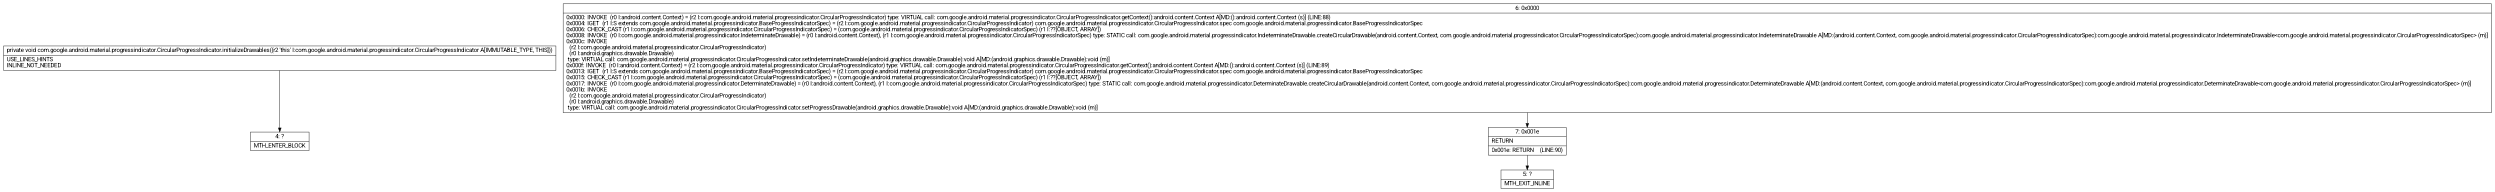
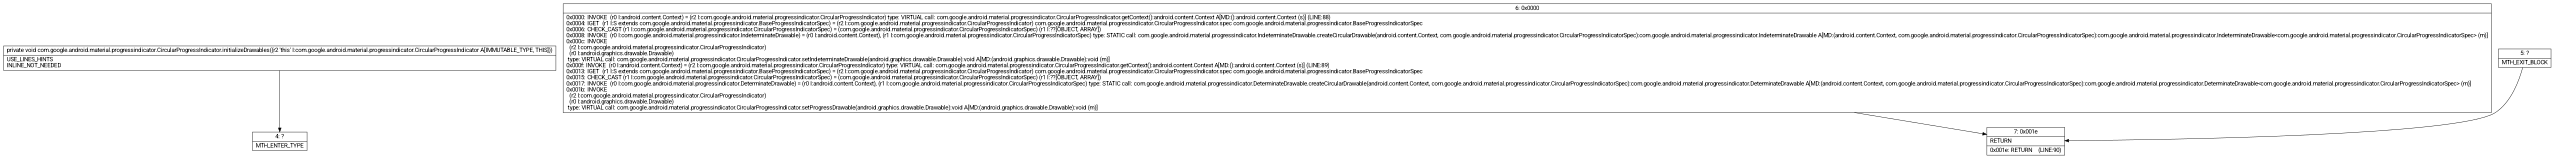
node "4: ?": text "MTH_ENTER_BLOCK" -> "MTH_ENTER_TYPE"
edge "7: 0x001e" -> "5: ?": reversed
node "5: ?": text "MTH_EXIT_INLINE" -> "MTH_EXIT_BLOCK"
